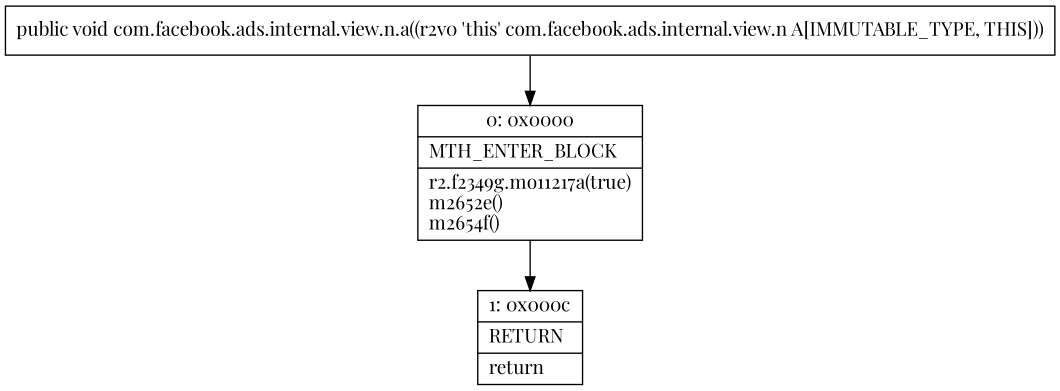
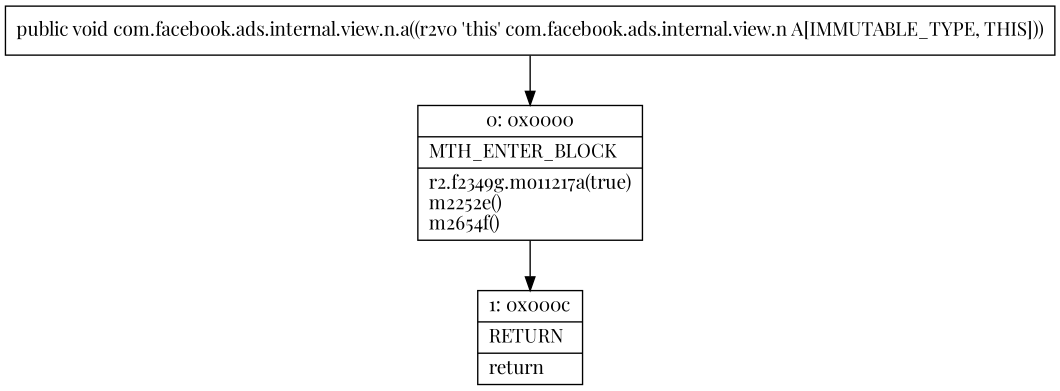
node "0: 0x0000": text "m2652e()" -> "m2252e()"
